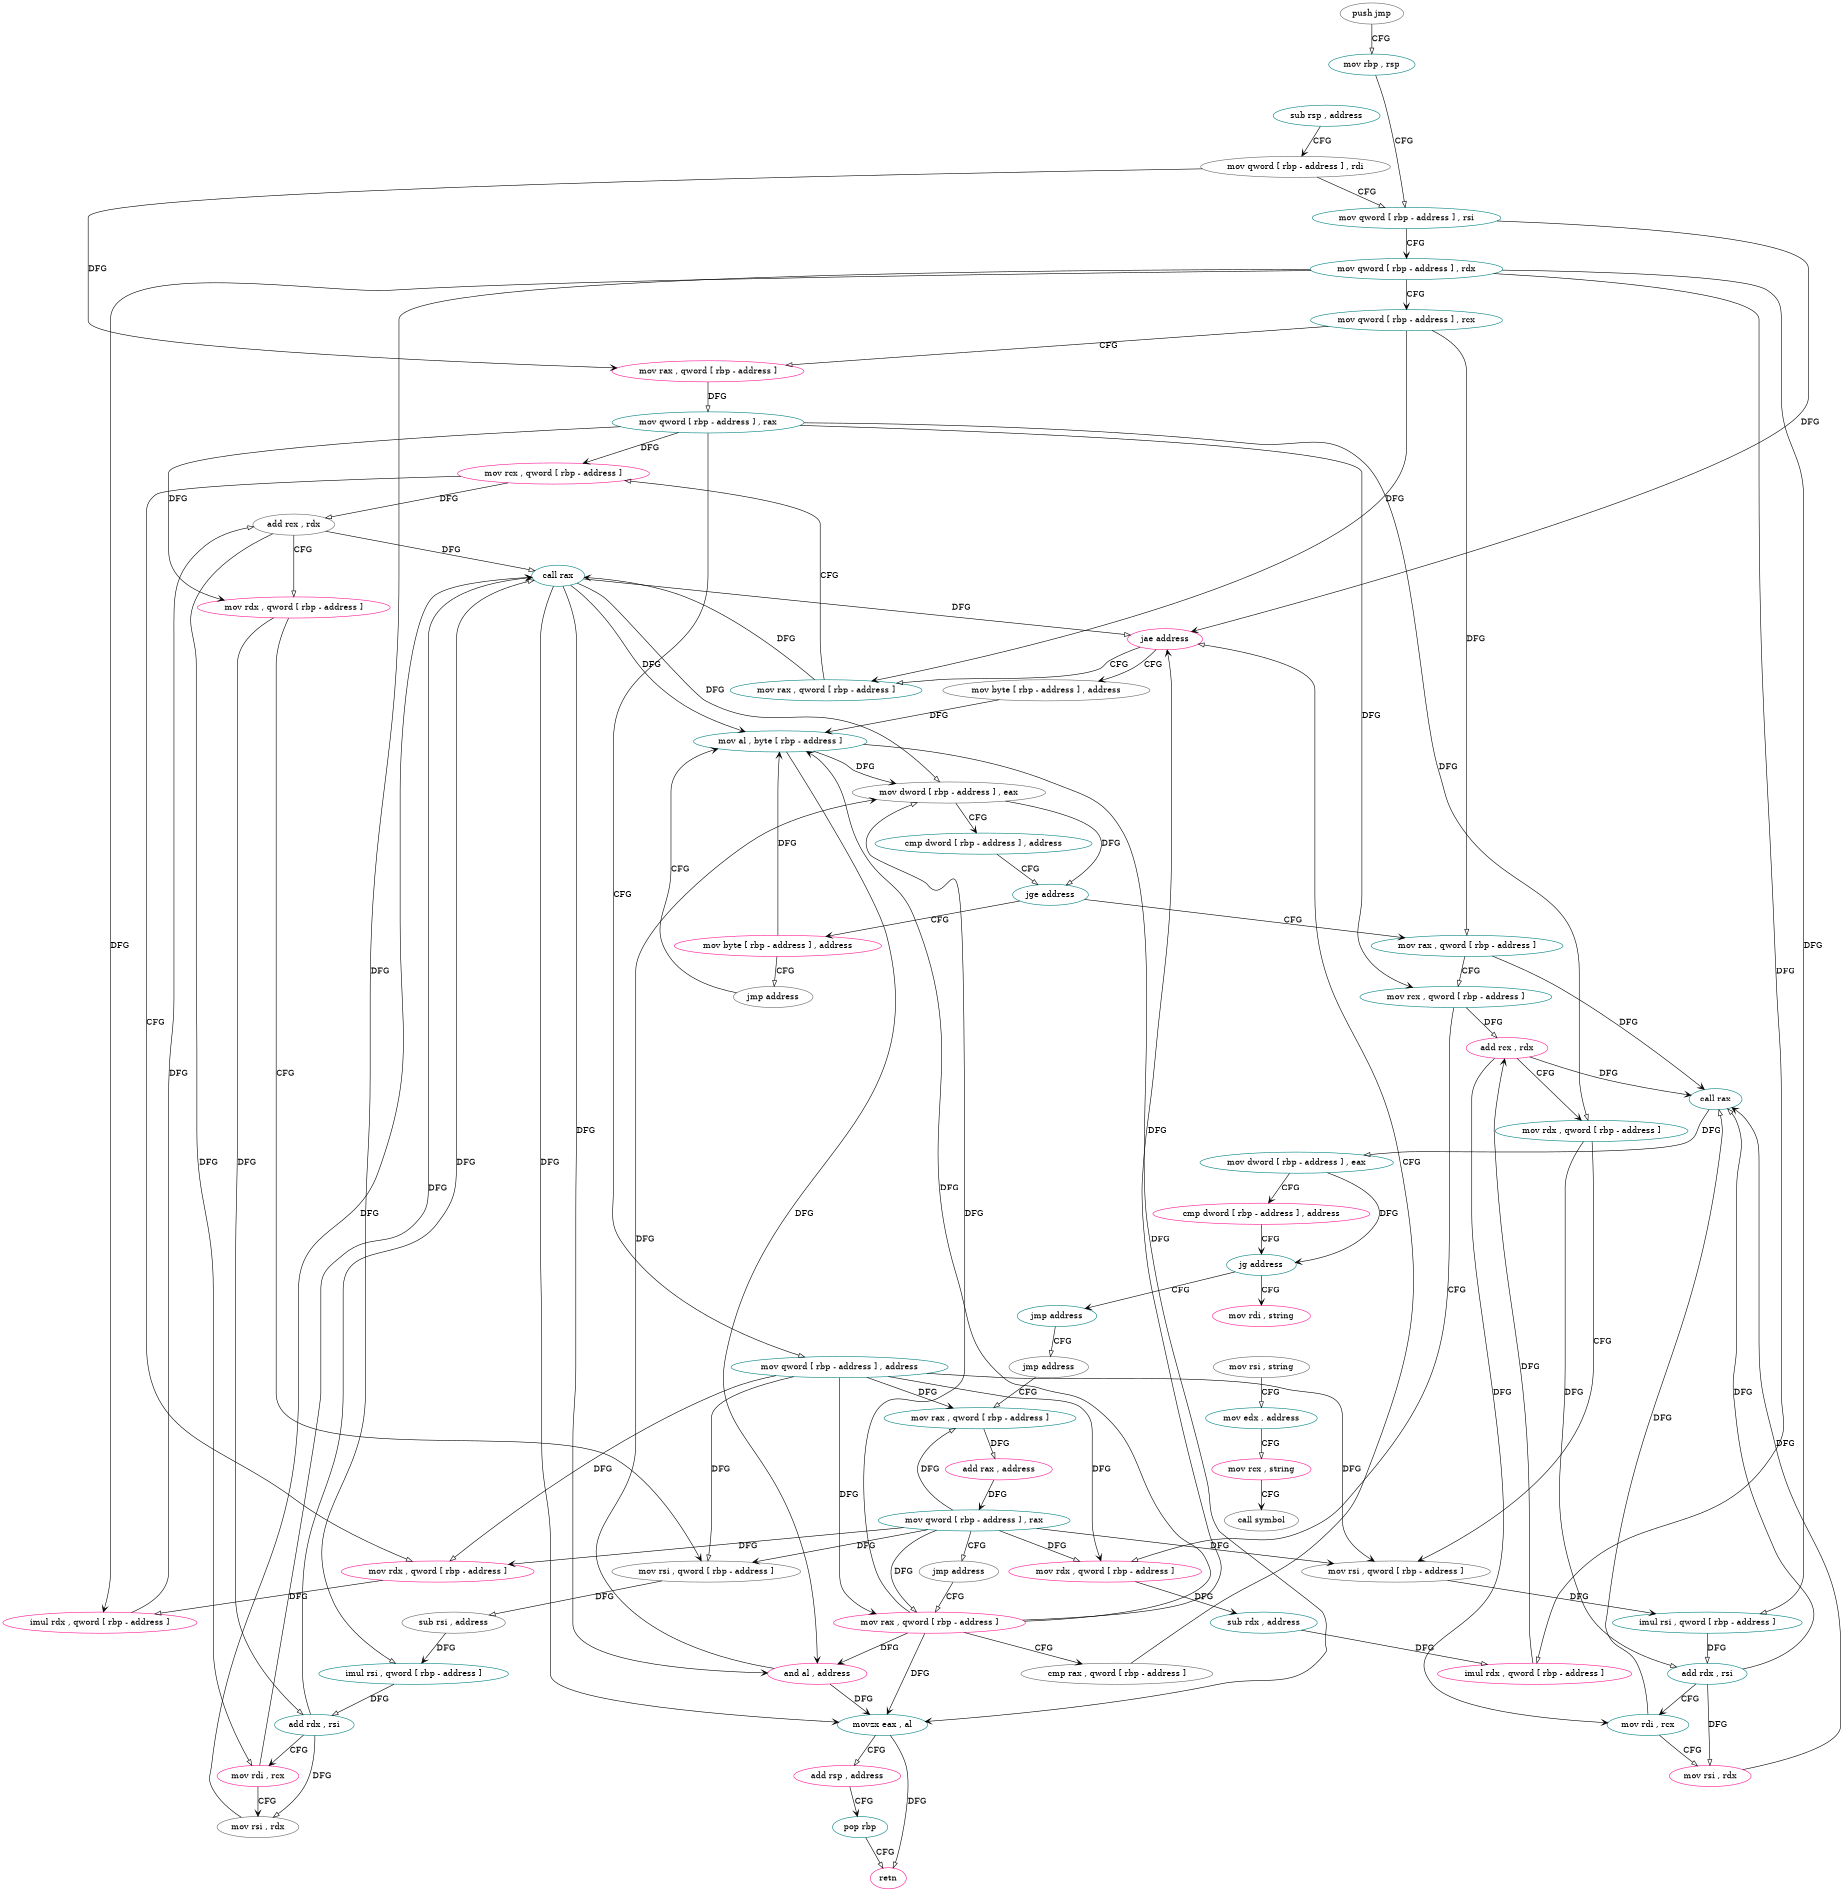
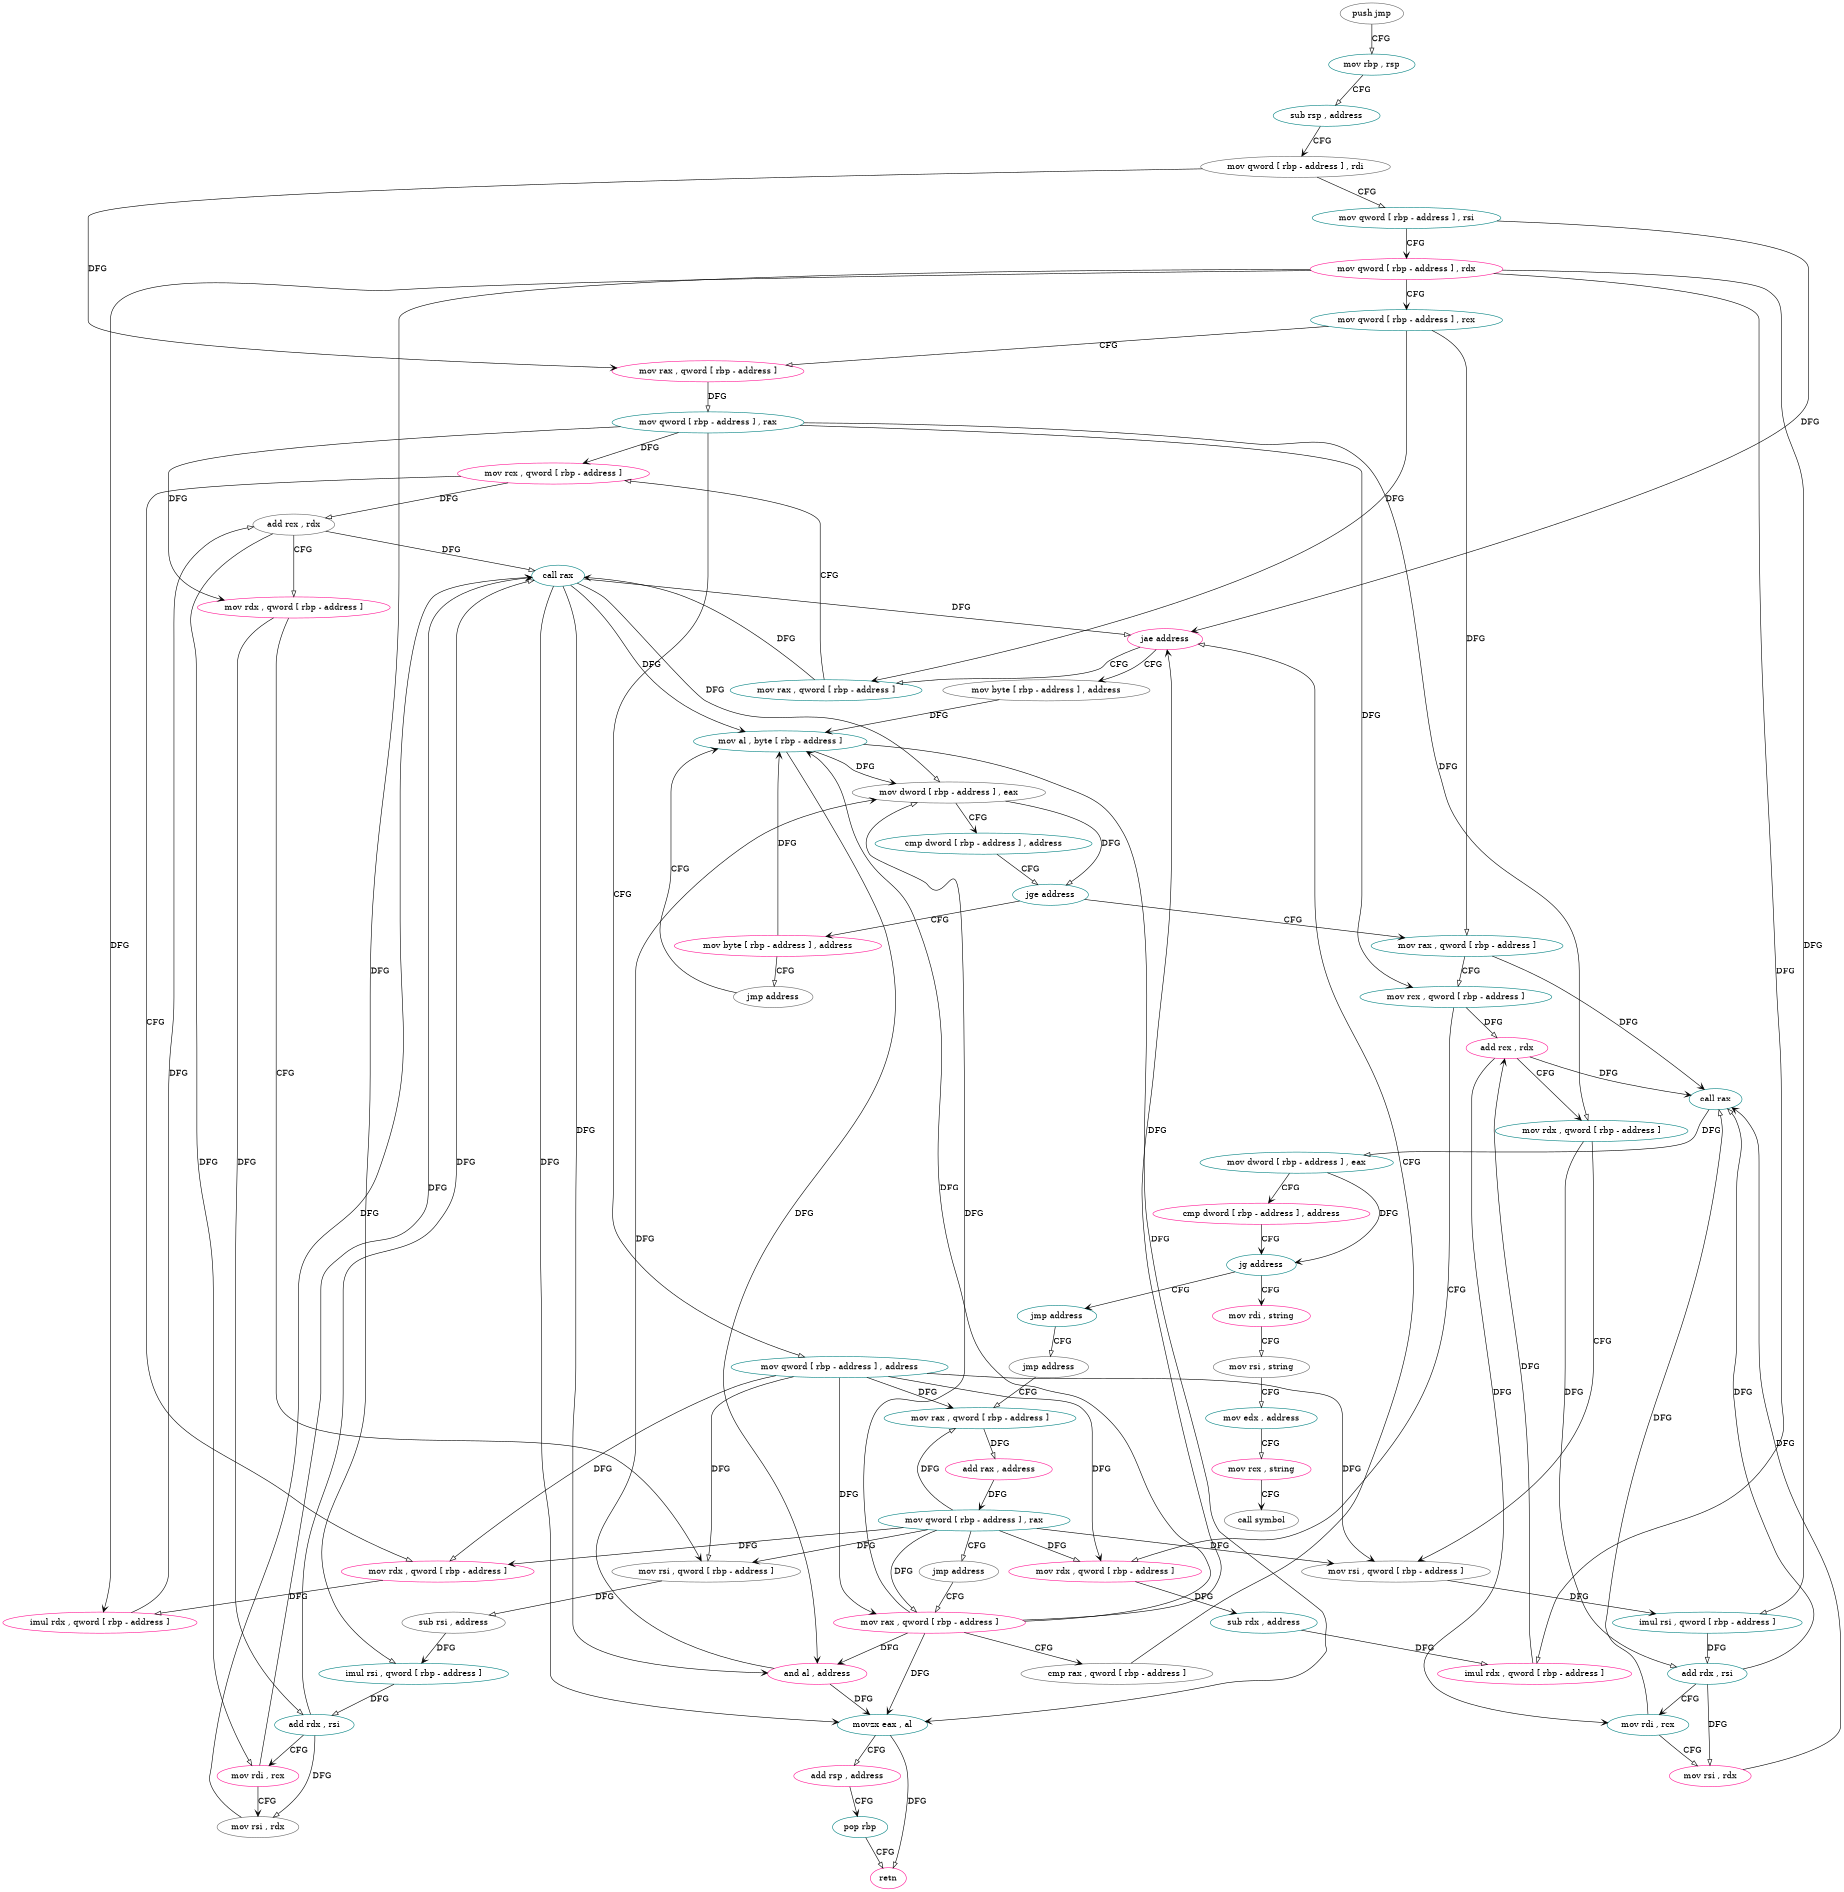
edge "mov rbp , rsp" -> "mov qword [ rbp - address ] , rsi": now "mov rbp , rsp" -> "sub rsp , address"
node "mov qword [ rbp - address ] , rdx": color teal -> deeppink
edge "mov rdi , string" -> "mov rsi , string": added, label "CFG"
